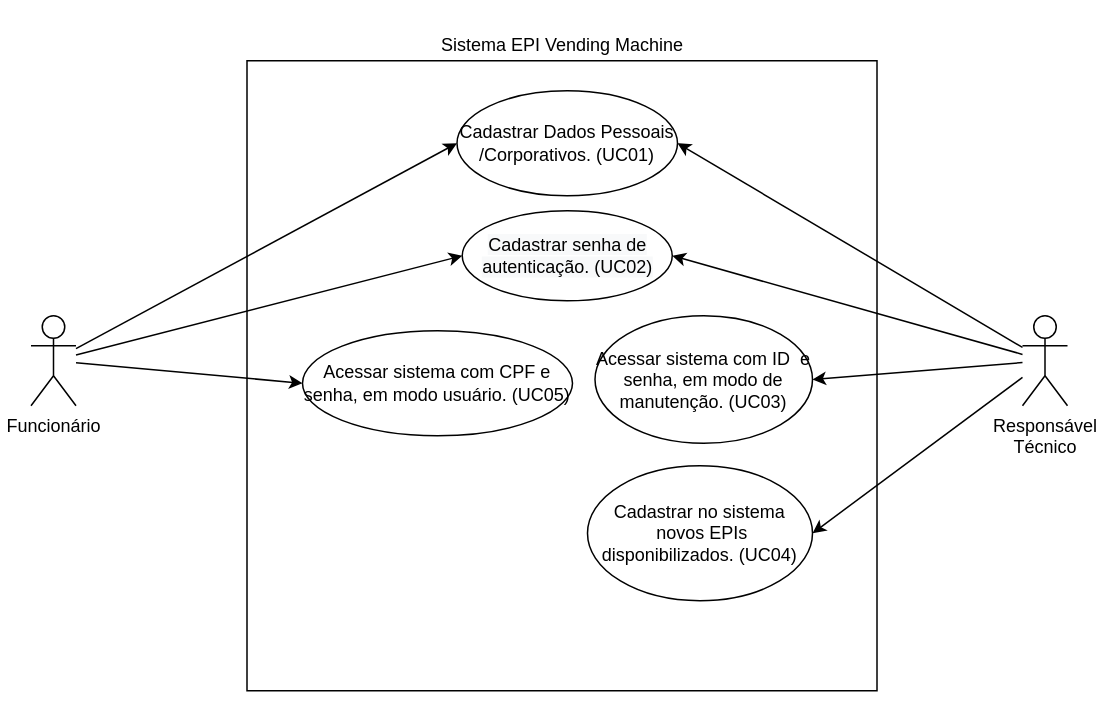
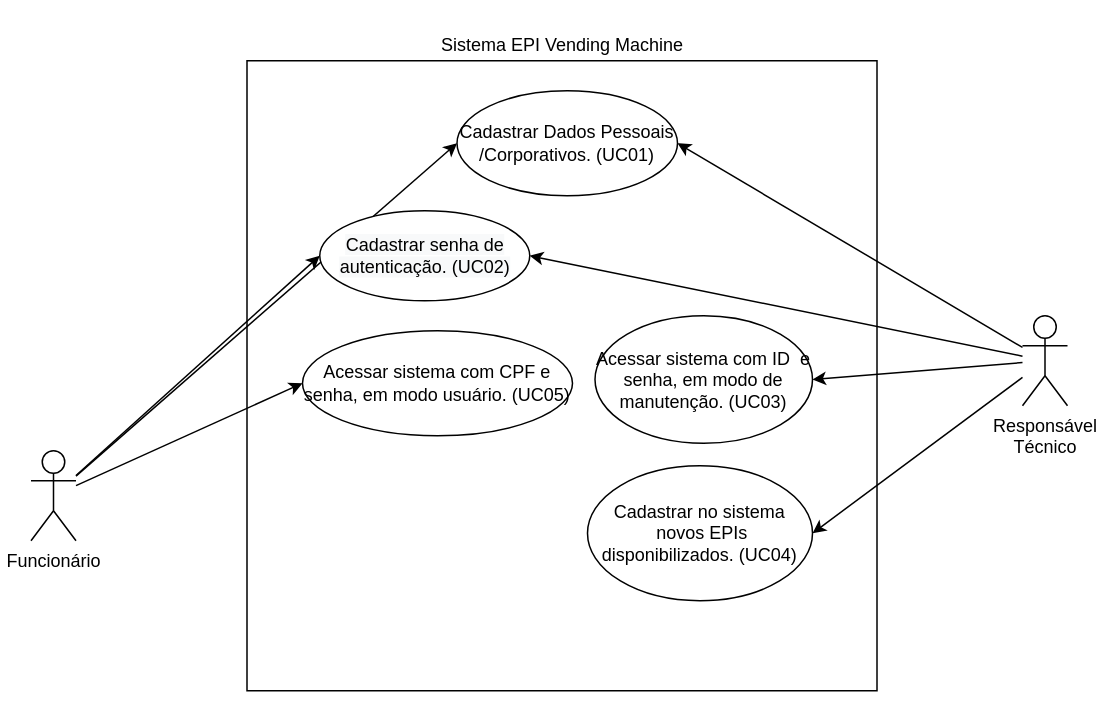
node "Cadastrar senha de autenticação. (UC02)": moved (567, 256) -> (425, 256)
node "Funcionário": moved (53, 361) -> (53, 496)
